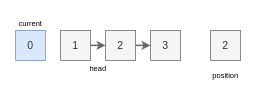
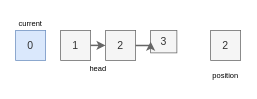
node "3": size 30x30 -> 26x23
